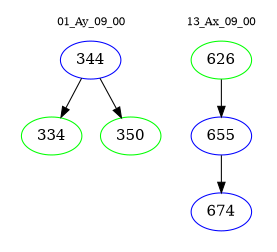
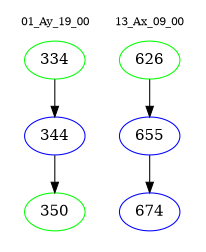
cluster "01_Ay_09_00": label "01_Ay_09_00" -> "01_Ay_19_00"
edge "344" -> "334": reversed
